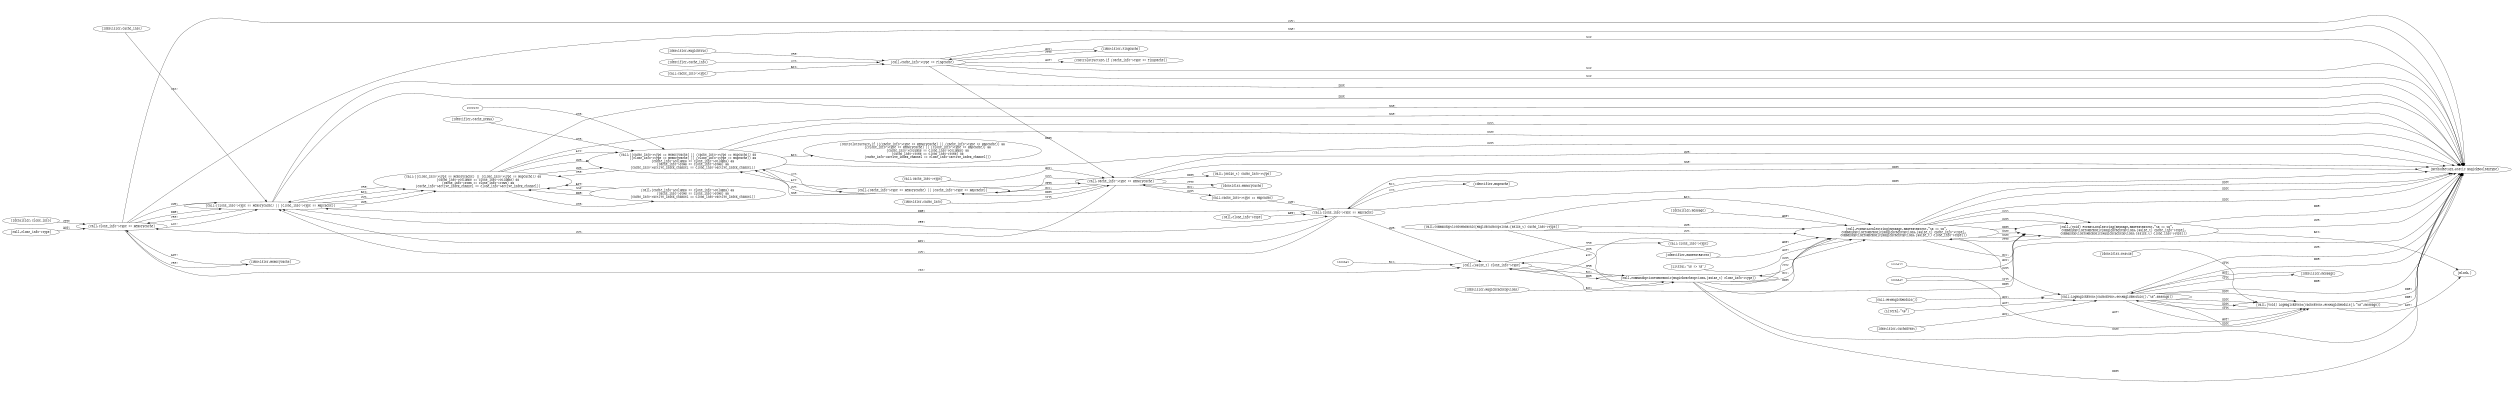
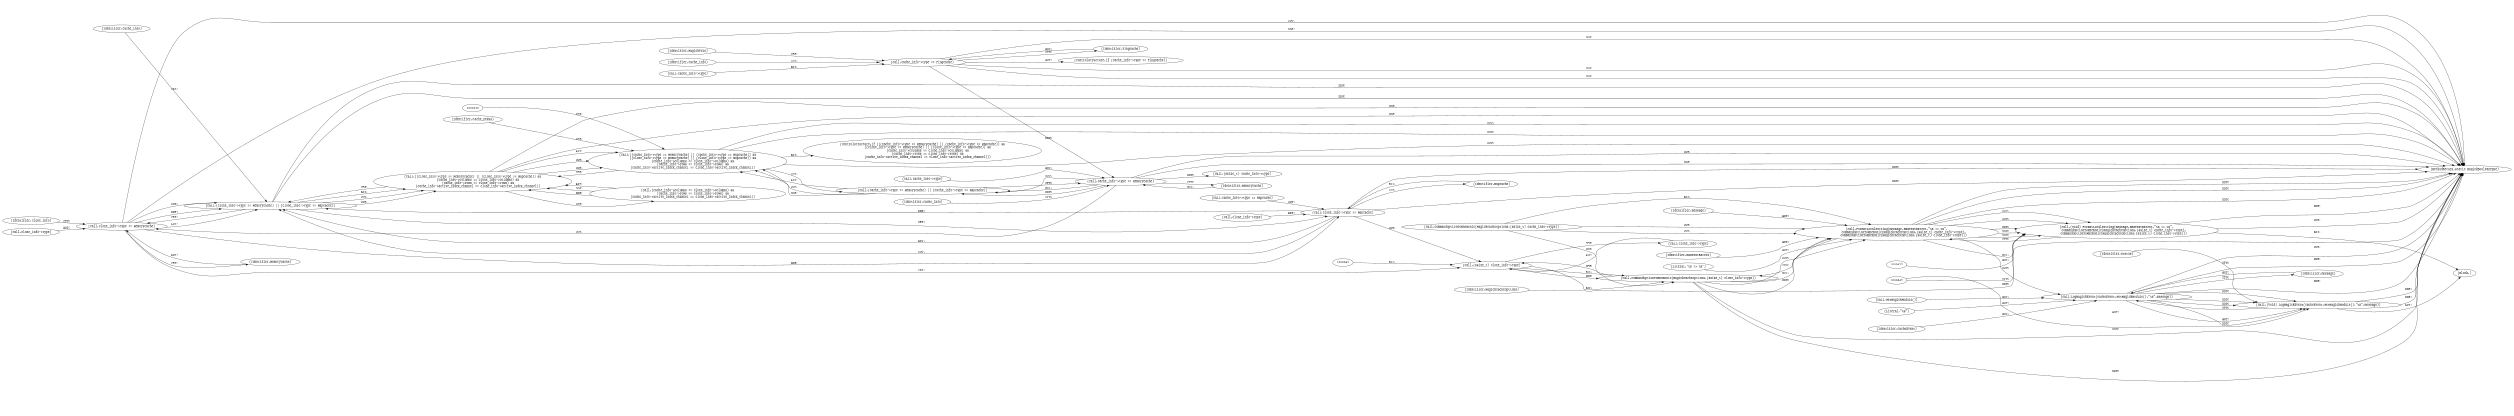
edge "(Call,cache_info->type == MemoryCache)" -> "(Call,cache_info->type == MapCache)": removed, label "DDG:"
edge "(Call,clone_info->type == MemoryCache)" -> "(Call,clone_info->type == MapCache)": added, label "DDG:"
